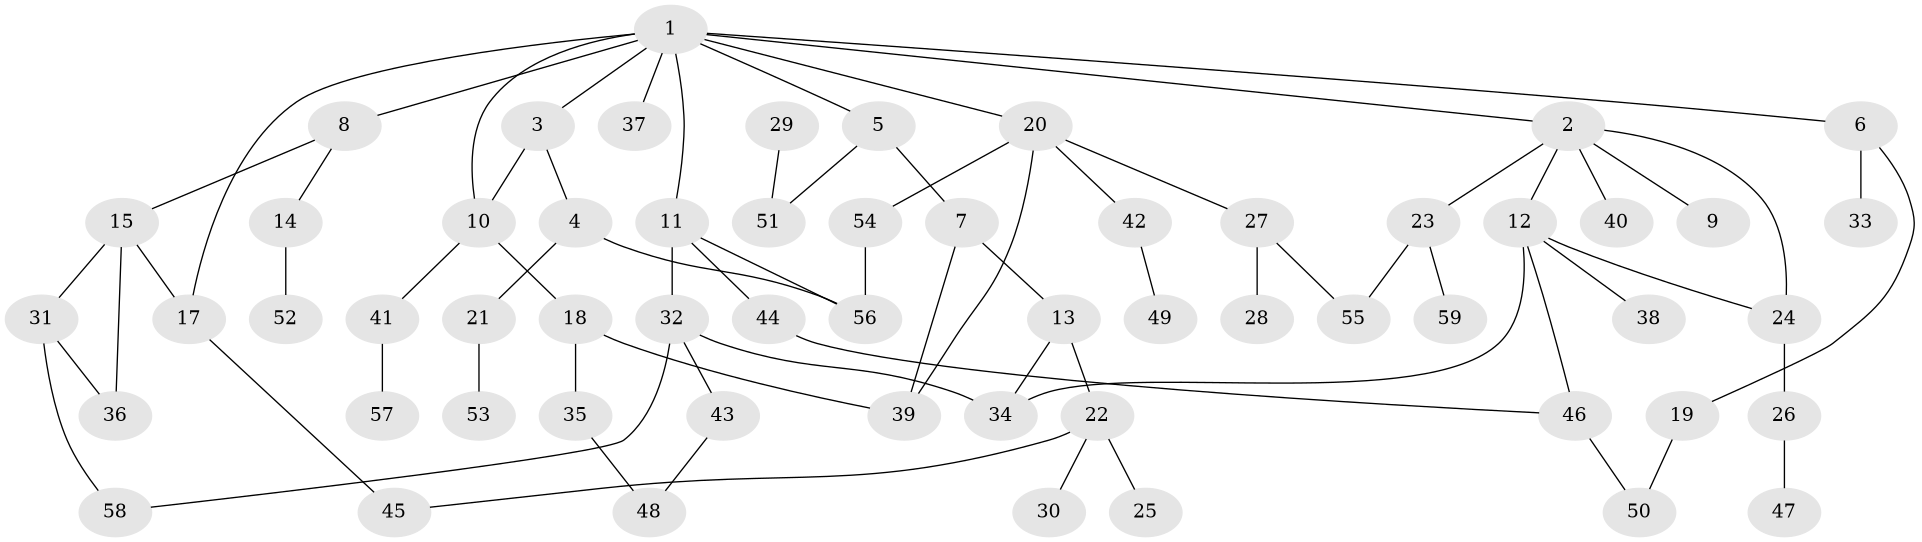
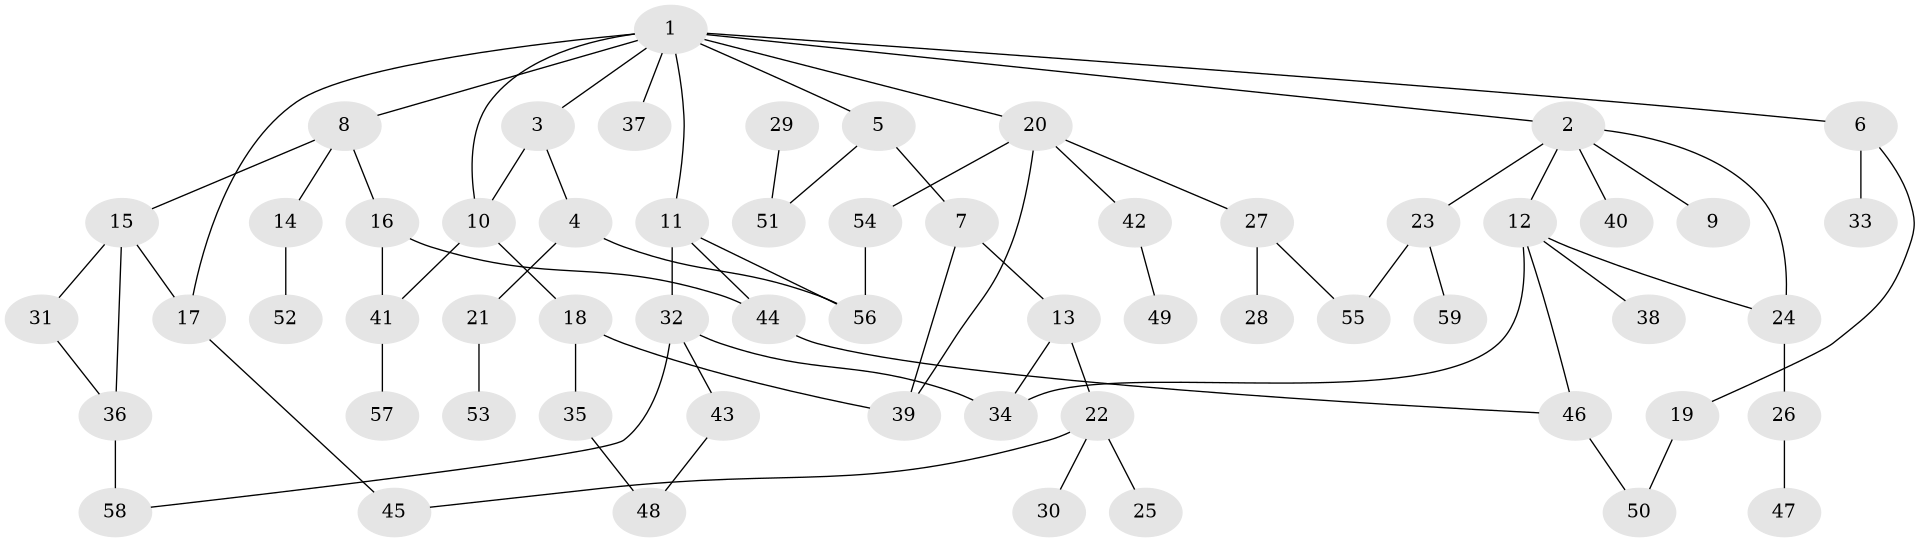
node "16": added
edge "31" -- "58": now "36" -- "58"
